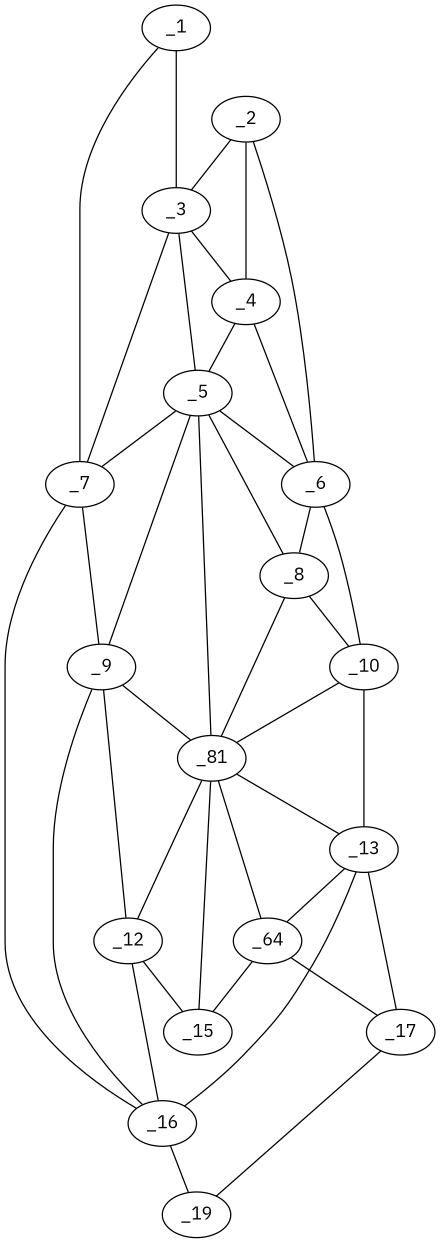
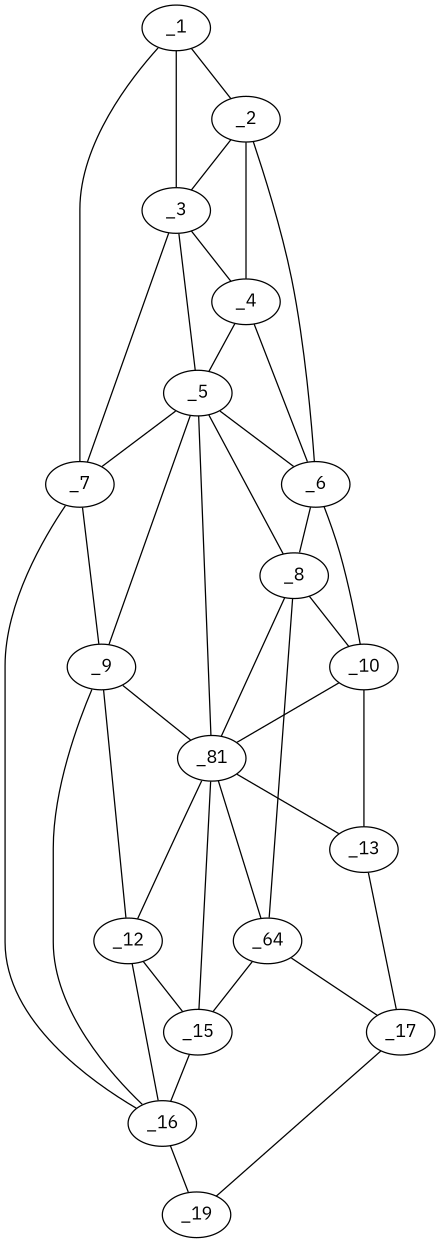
edge "_1" -- "_2": added
edge "_13" -- "_64": now "_8" -- "_64"
edge "_13" -- "_16": now "_15" -- "_16"
